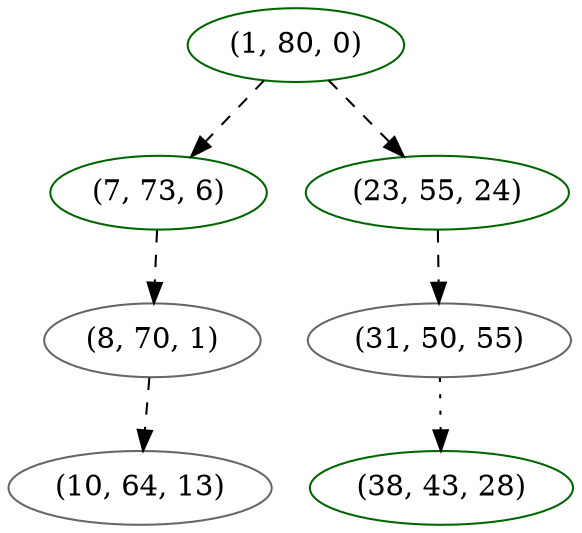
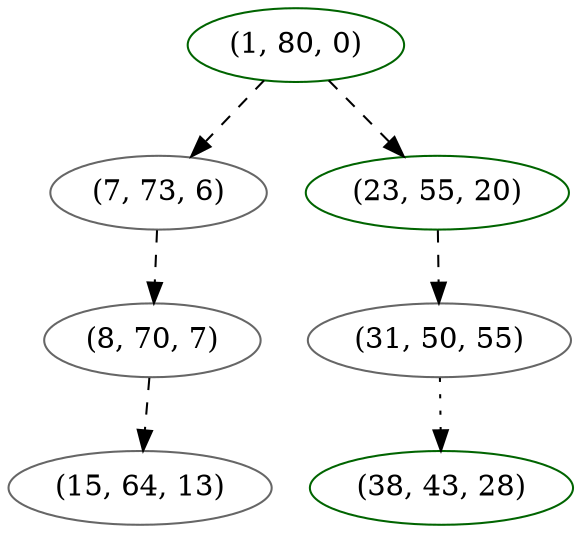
node "(7, 73, 6)": color darkgreen -> gray40
node "(23, 55, 24)": label "(23, 55, 24)" -> "(23, 55, 20)"
node "(8, 70, 1)": label "(8, 70, 1)" -> "(8, 70, 7)"
node "(10, 64, 13)": label "(10, 64, 13)" -> "(15, 64, 13)"
